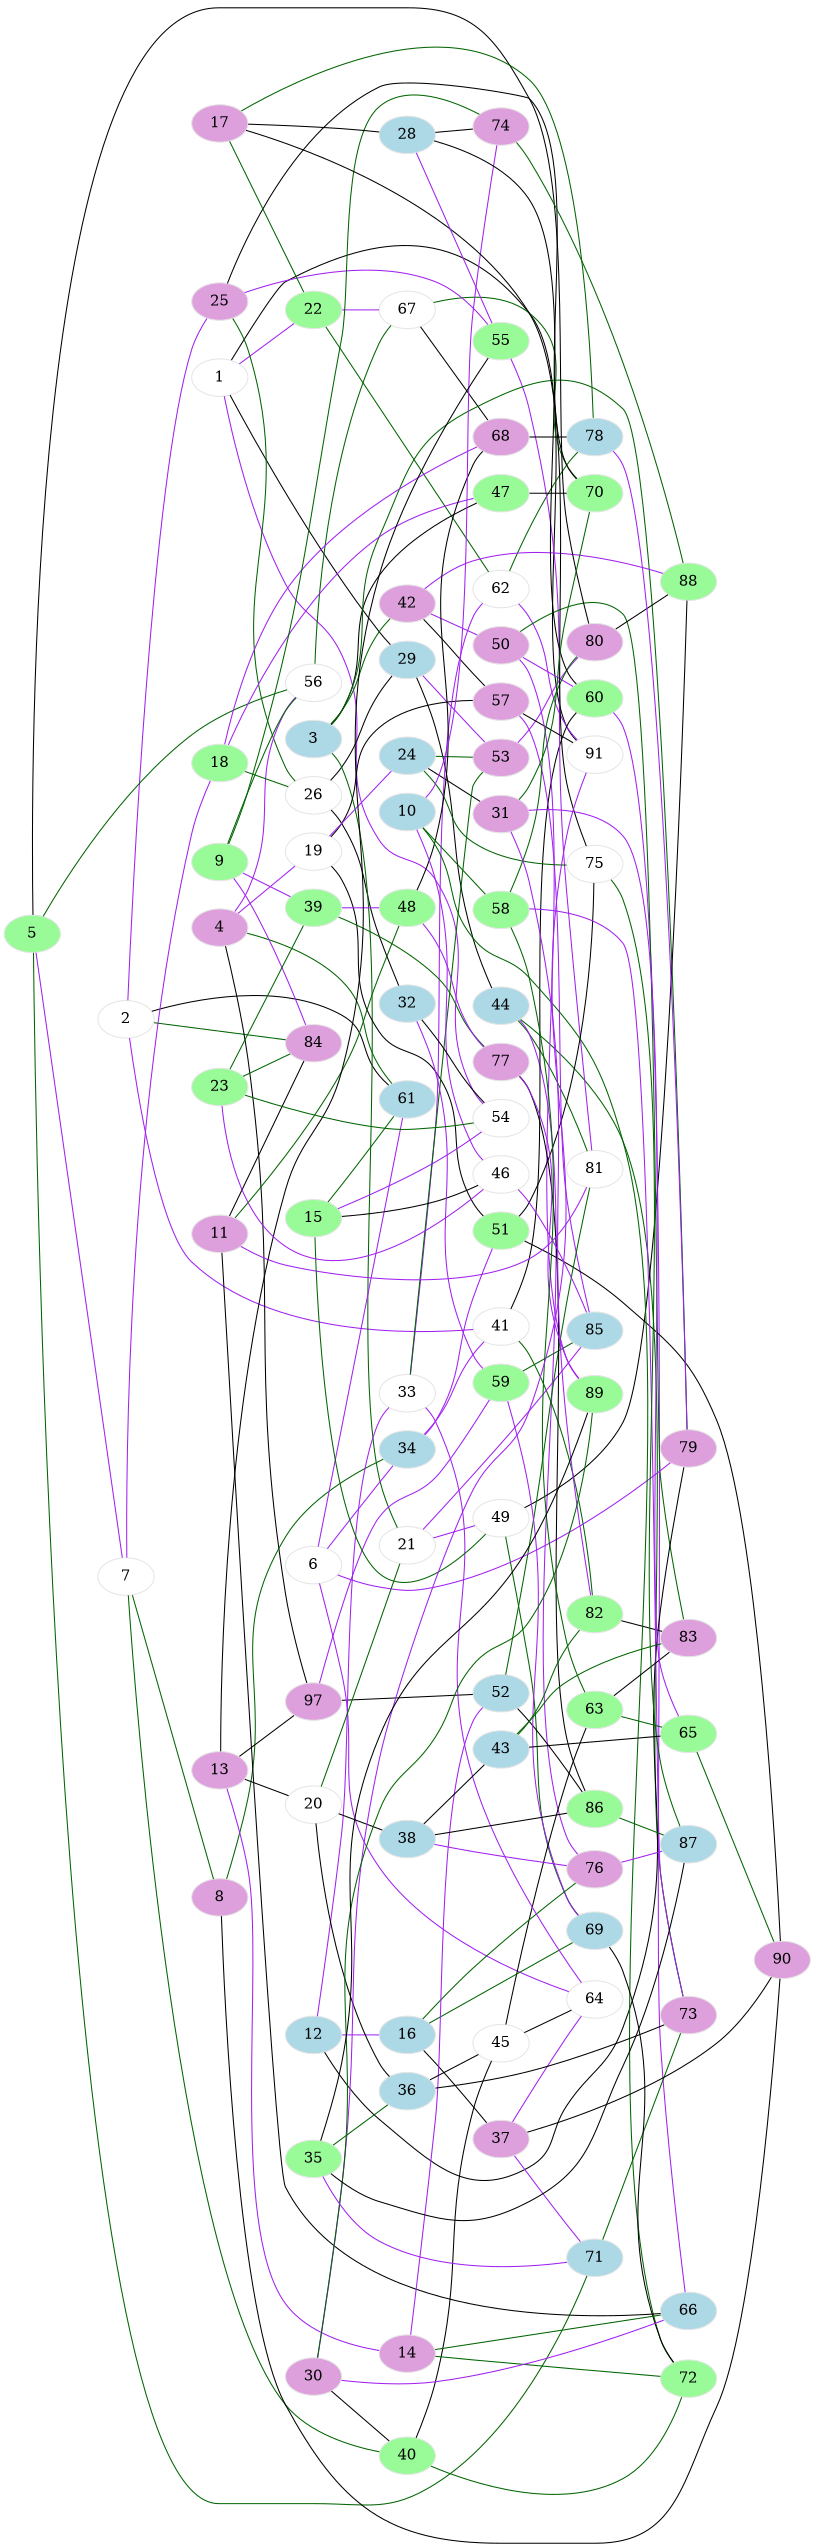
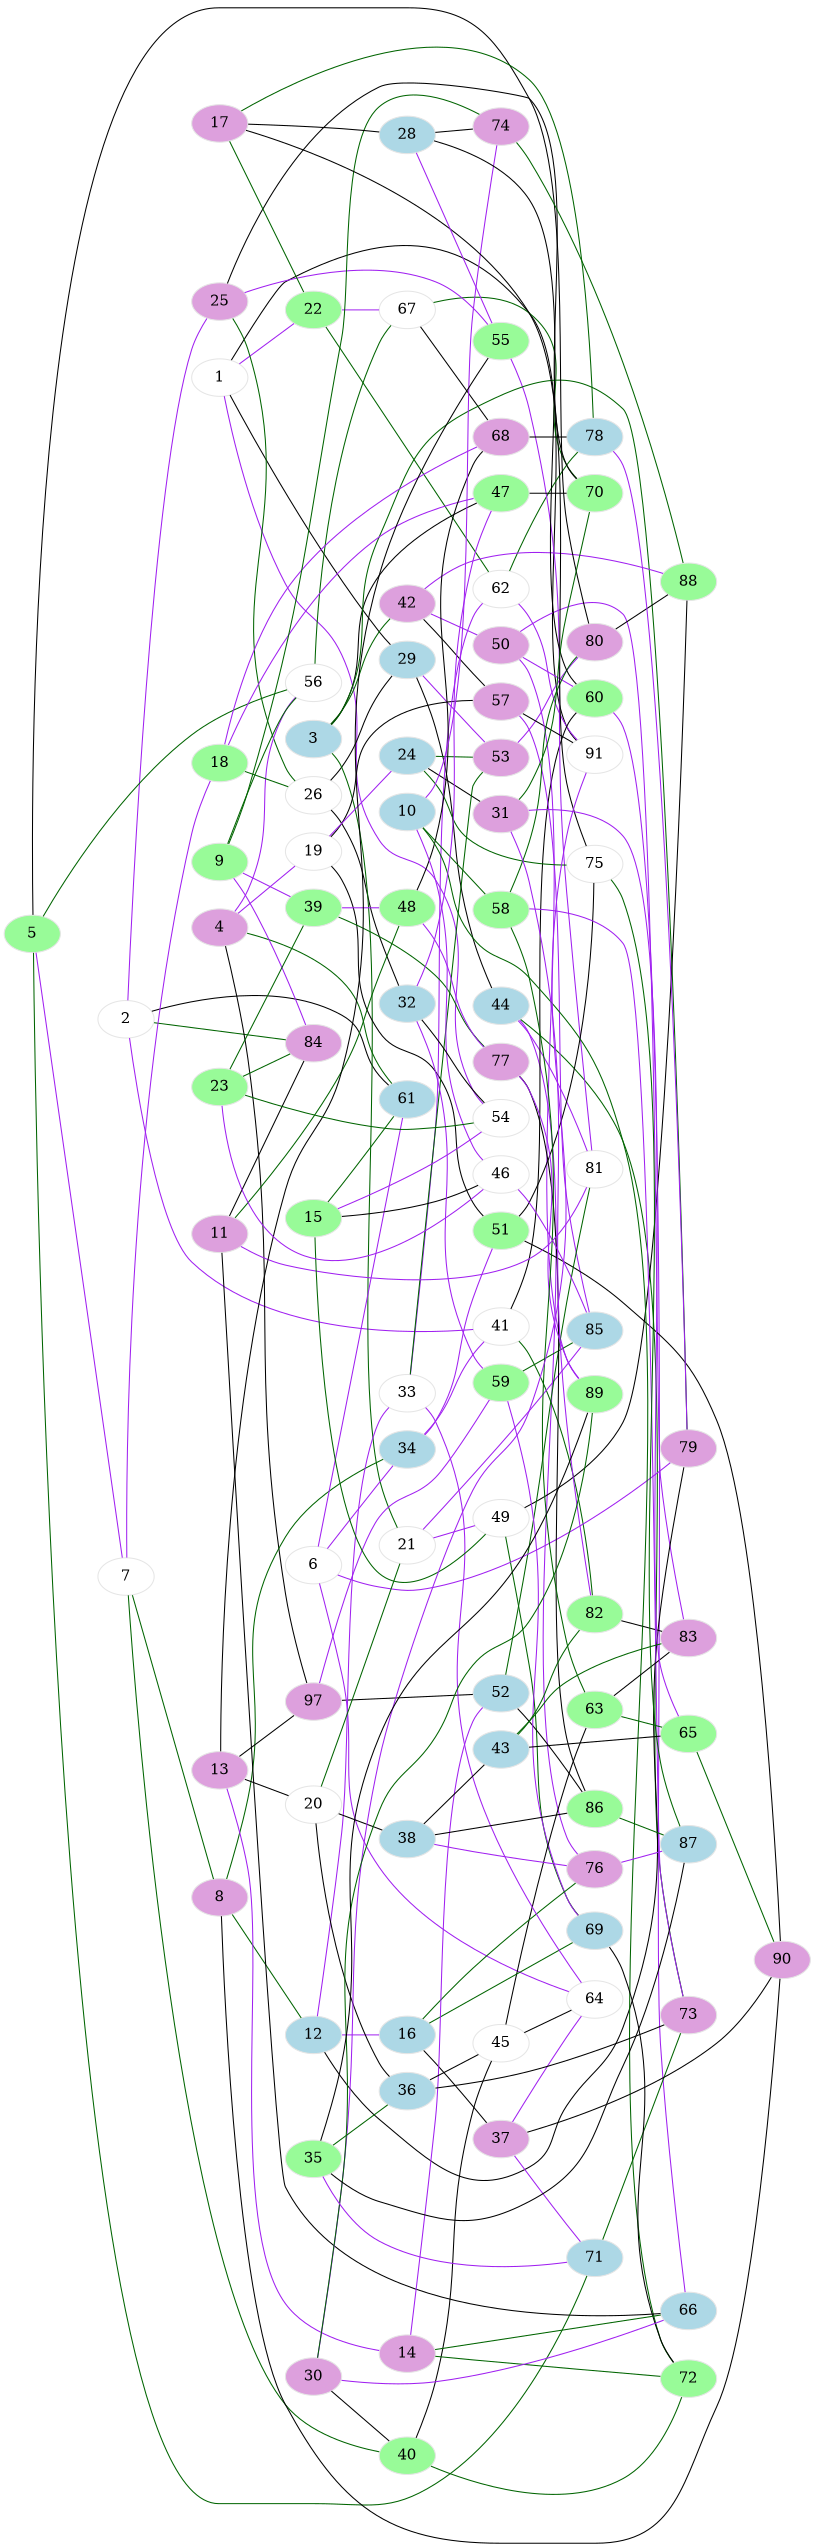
edge "47" -- "32": added
edge "50" -- "83": color darkgreen -> purple
edge "44" -- "81": color darkgreen -> purple
edge "8" -- "12": added
